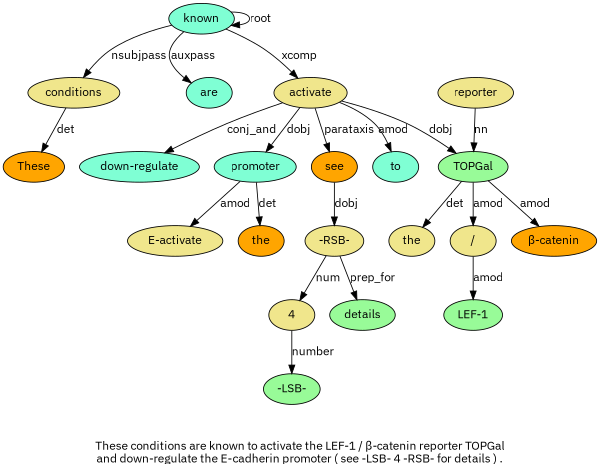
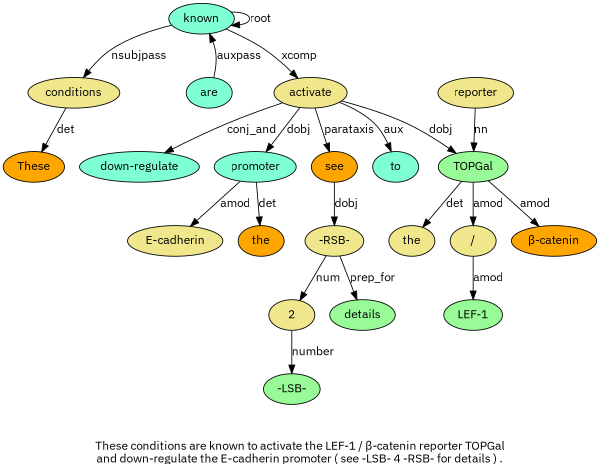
edge "known" -> "are": reversed
edge "activate" -> "to": label "amod" -> "aux"
node "E-activate": label "E-activate" -> "E-cadherin"
node "4": label "4" -> "2"
